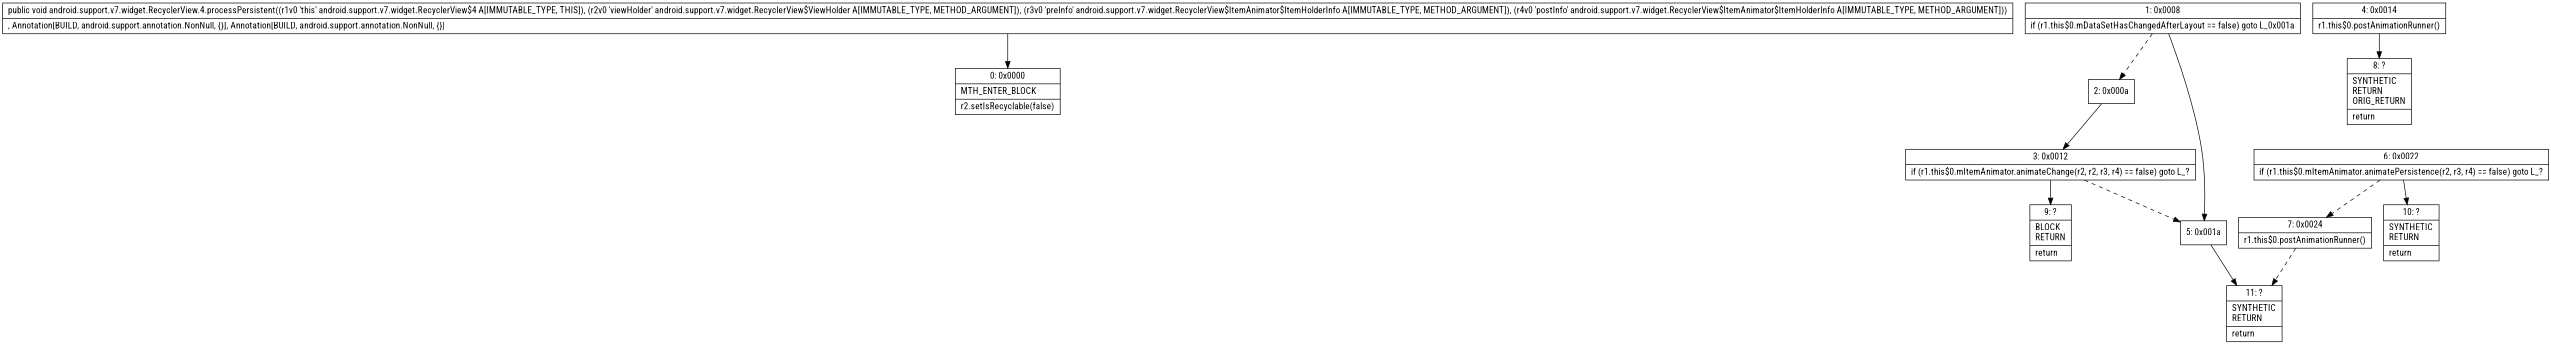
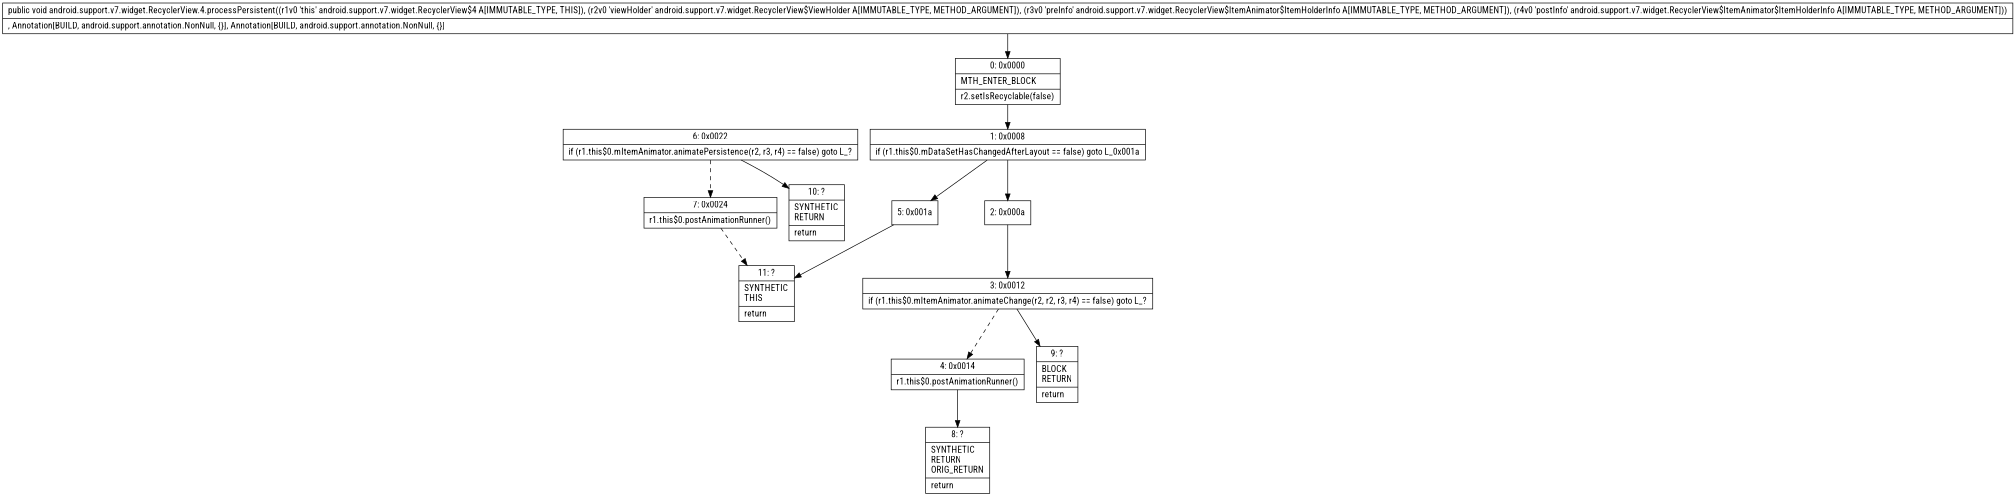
edge "1: 0x0008" -> "2: 0x000a": style dashed -> solid
edge "0: 0x0000" -> "1: 0x0008": added
edge "3: 0x0012" -> "5: 0x001a": now "3: 0x0012" -> "4: 0x0014"
node "11: ?": text "RETURN" -> "THIS"
